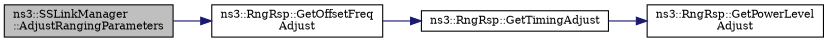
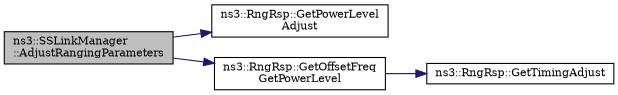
node "ns3::RngRsp::GetOffsetFreq Adjust": label "ns3::RngRsp::GetOffsetFreq Adjust" -> "ns3::RngRsp::GetOffsetFreq GetPowerLevel"
edge "ns3::RngRsp::GetTimingAdjust" -> "ns3::RngRsp::GetPowerLevel Adjust": now "ns3::SSLinkManager ::AdjustRangingParameters" -> "ns3::RngRsp::GetPowerLevel Adjust"
